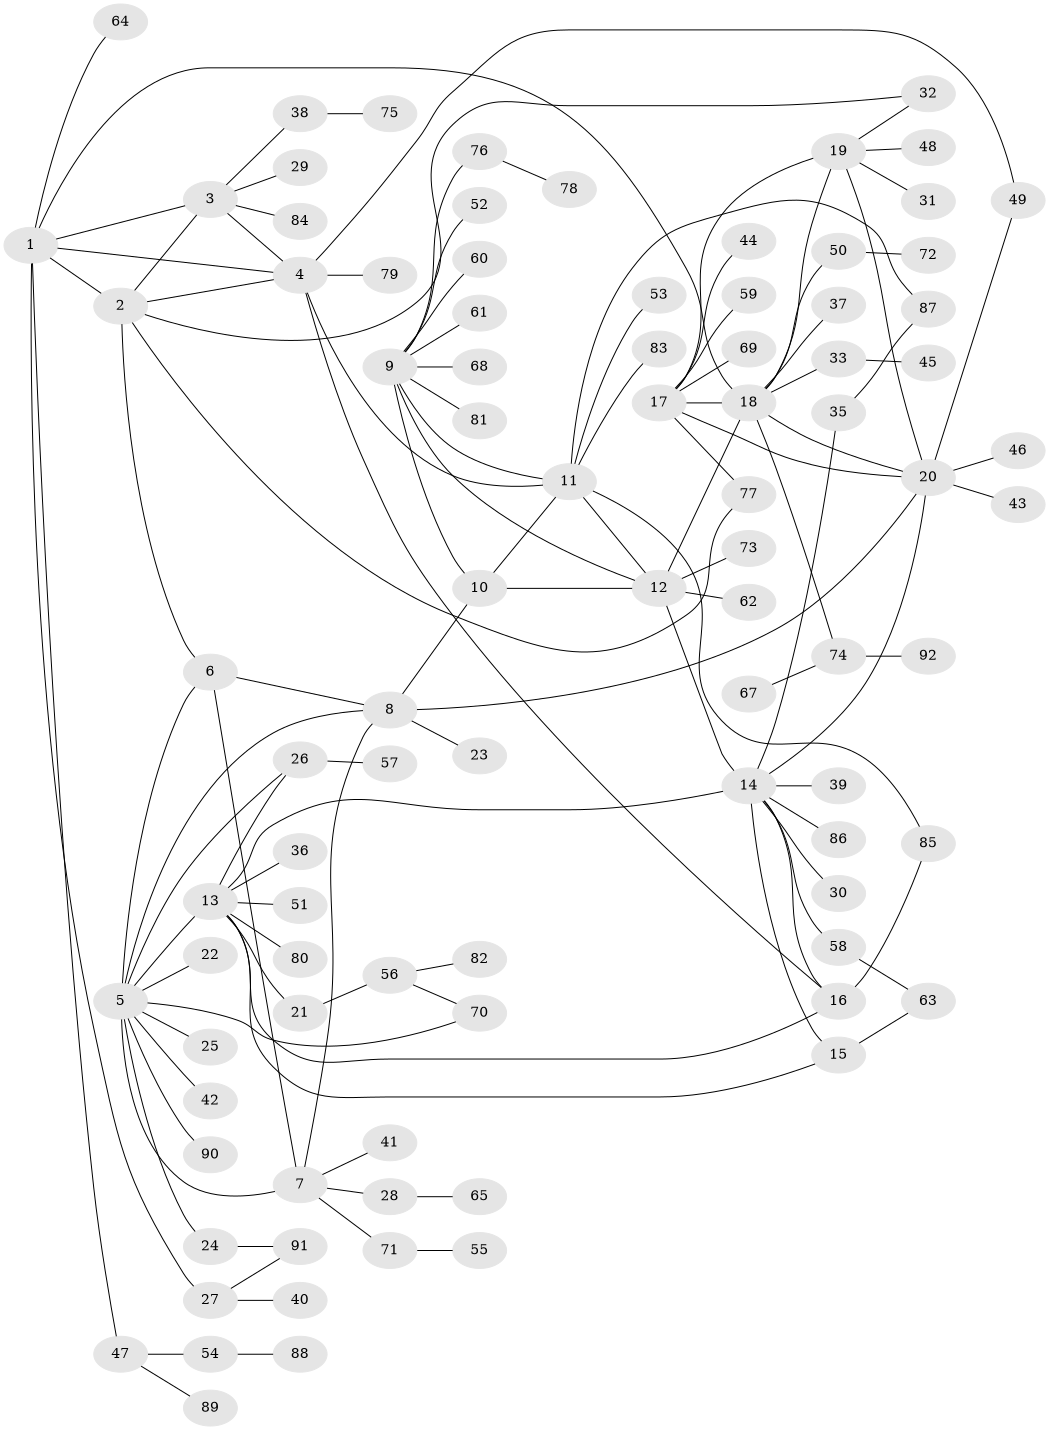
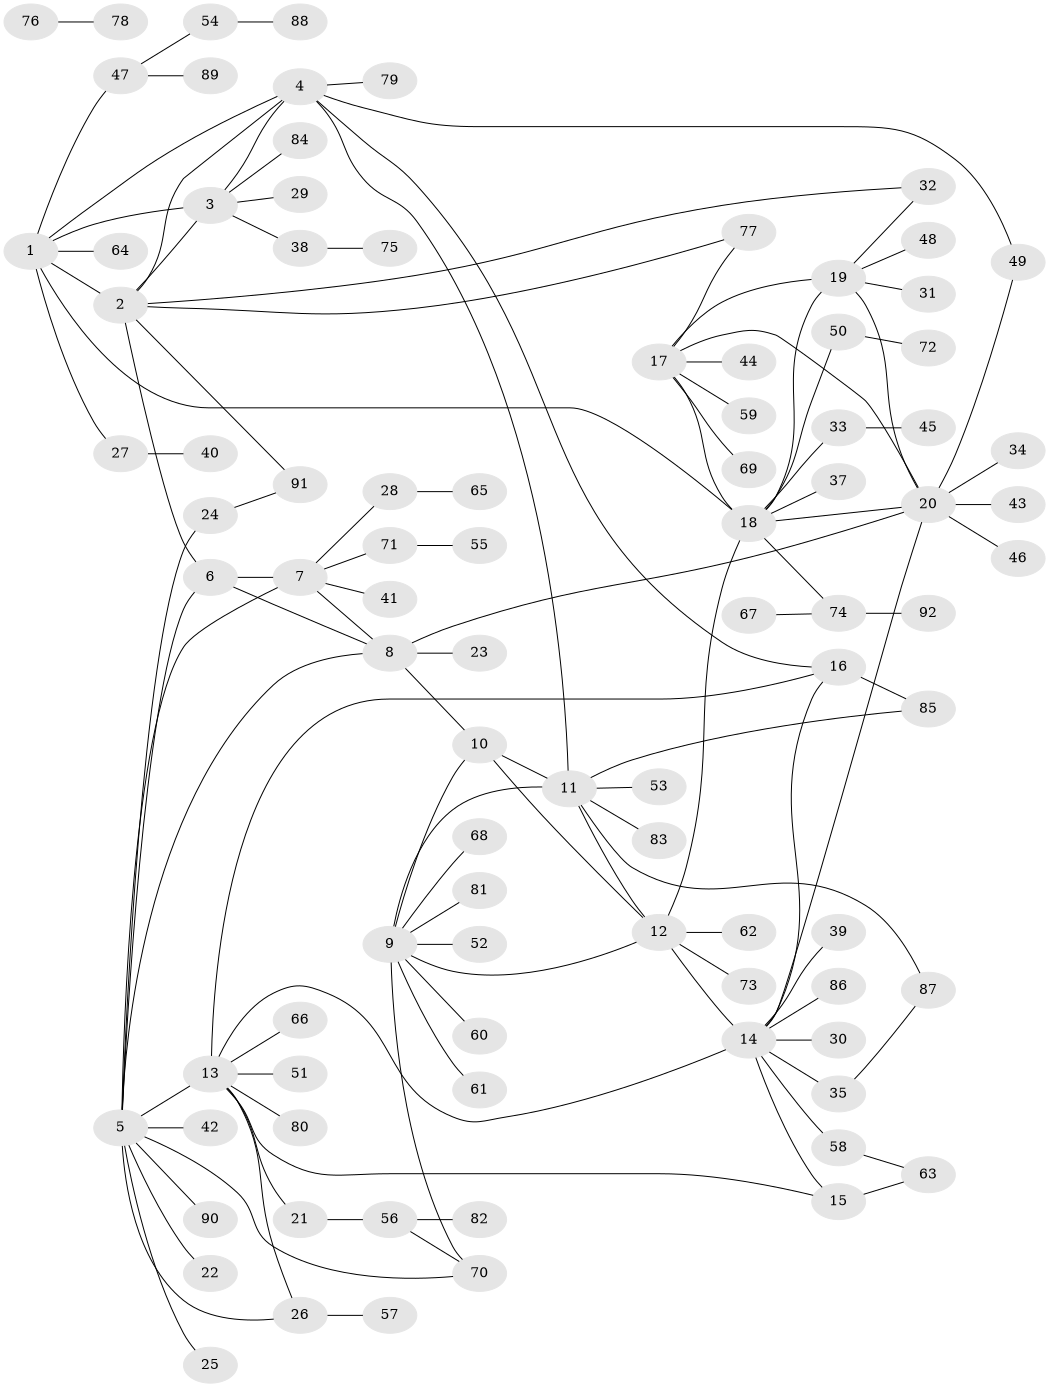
edge "76" -- "9": now "70" -- "9"
node "34": added
node "36": label "36" -> "66"
edge "91" -- "27": now "91" -- "2"
